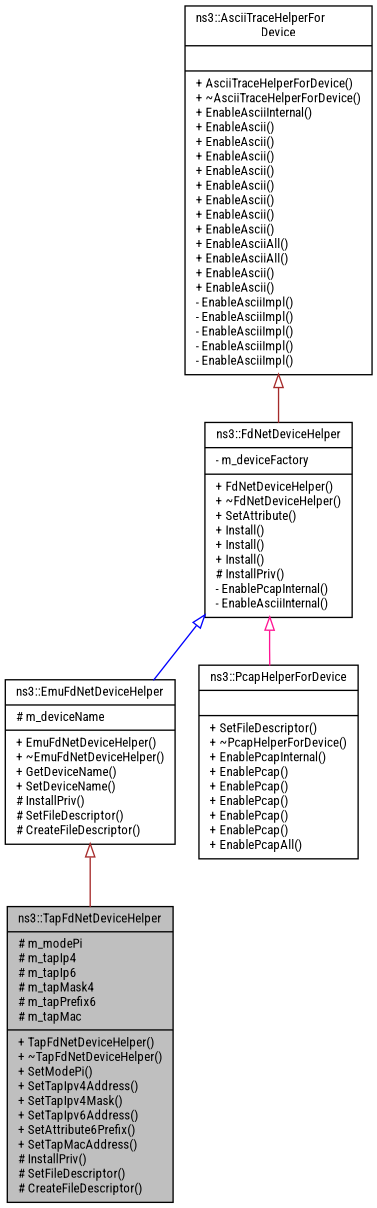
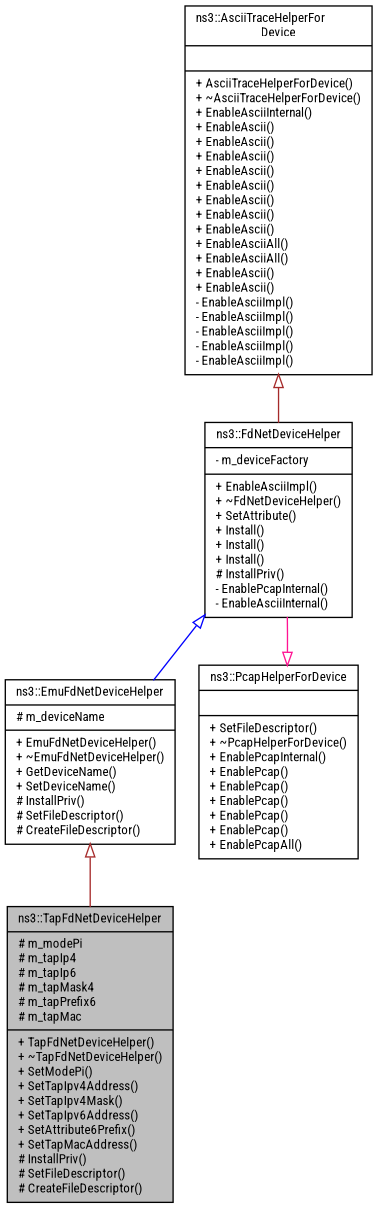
node "ns3::FdNetDeviceHelper": text "+ FdNetDeviceHelper()" -> "+ EnableAsciiImpl()"
edge "ns3::PcapHelperForDevice" -> "ns3::FdNetDeviceHelper": reversed
